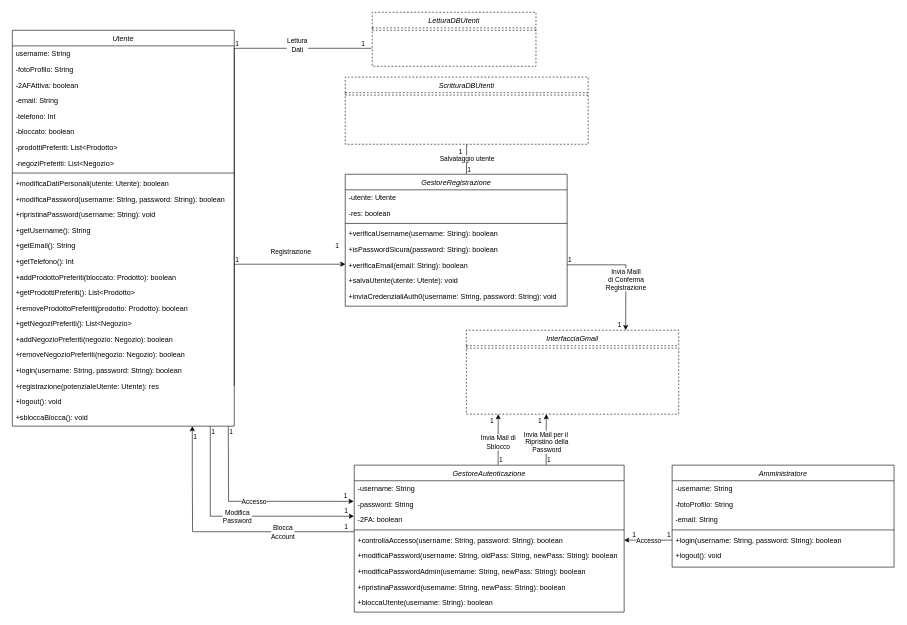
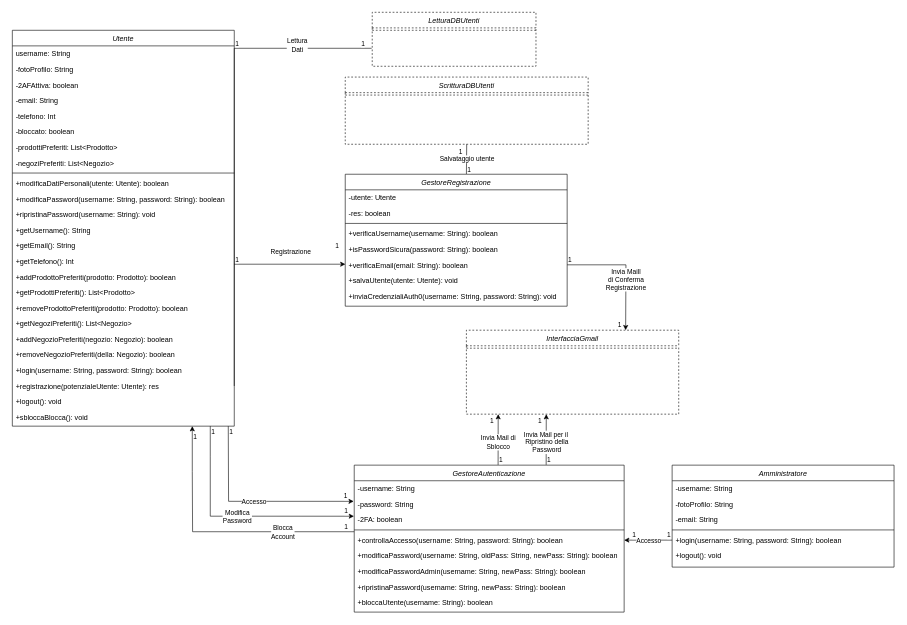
node "+addProdottoPreferiti(bloccato: Prodotto): boolean": label "+addProdottoPreferiti(bloccato: Prodotto): boolean" -> "+addProdottoPreferiti(prodotto: Prodotto): boolean"
node "+removeNegozioPreferiti(negozio: Negozio): boolean": label "+removeNegozioPreferiti(negozio: Negozio): boolean" -> "+removeNegozioPreferiti(della: Negozio): boolean"
